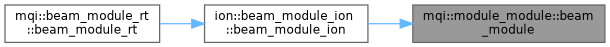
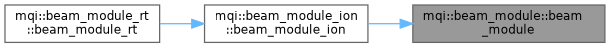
node "ion::beam_module_ion ::beam_module_ion": label "ion::beam_module_ion ::beam_module_ion" -> "mqi::beam_module_ion ::beam_module_ion"
node "mqi::module_module::beam _module": label "mqi::module_module::beam _module" -> "mqi::beam_module::beam _module"
